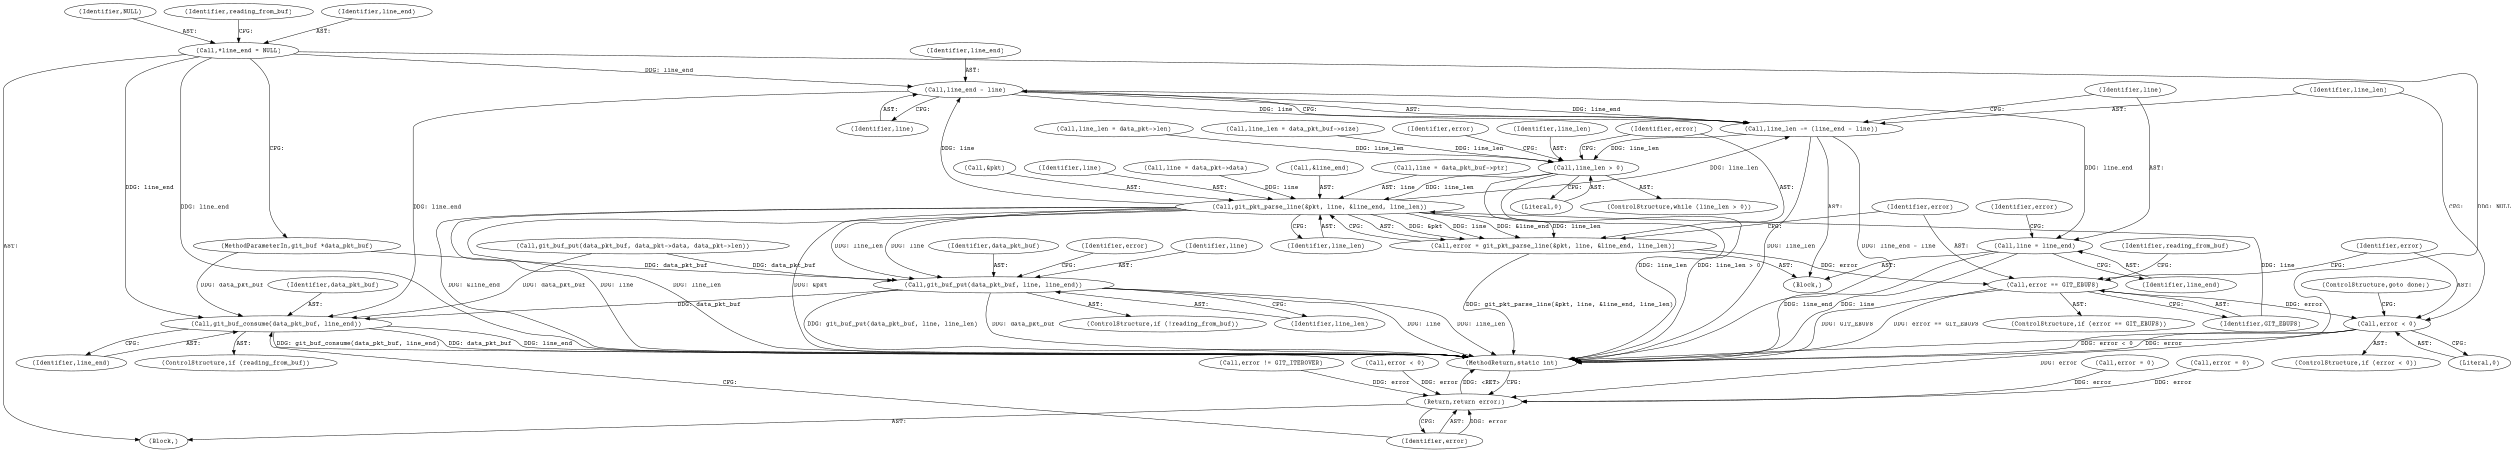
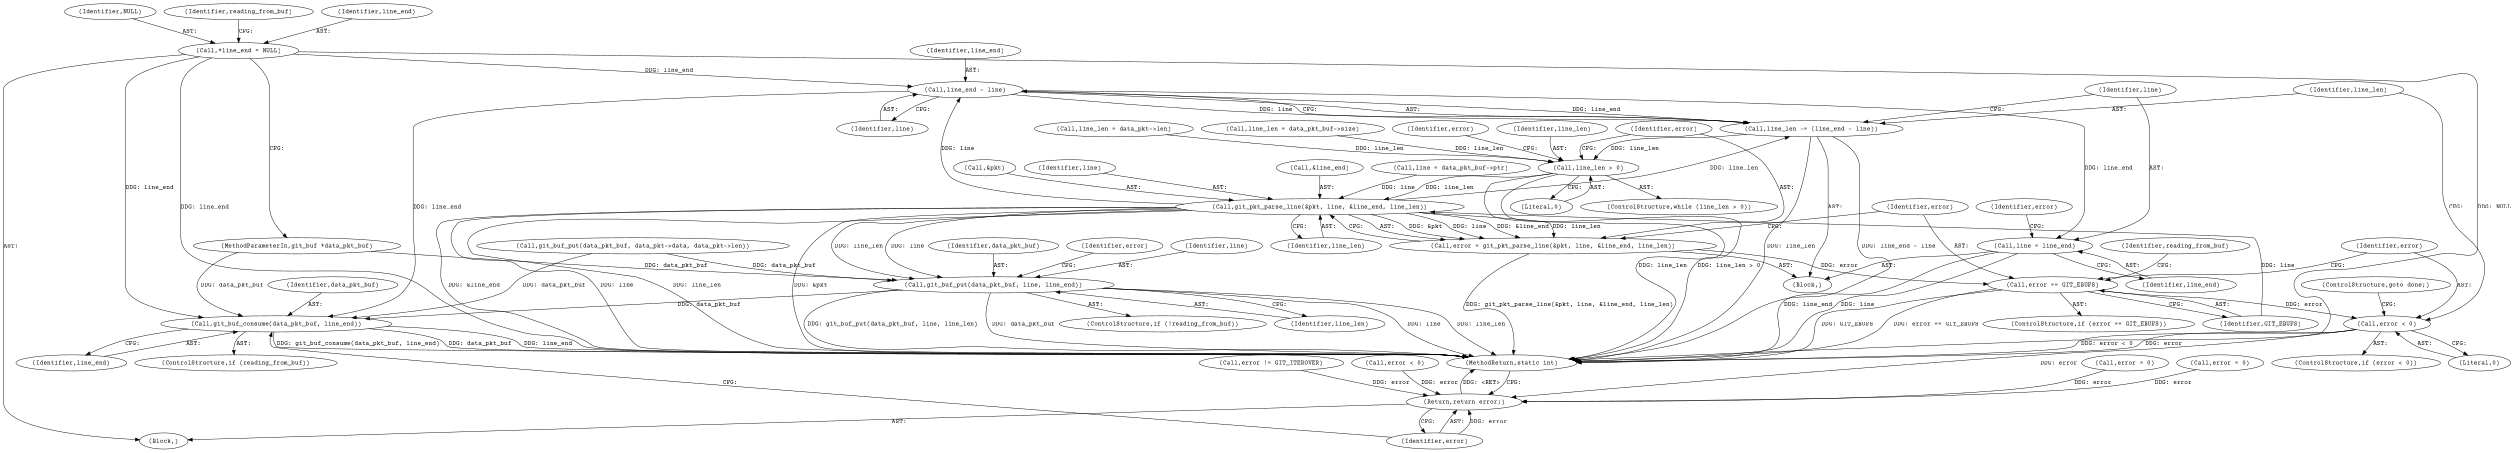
node "(Call,line = data_pkt->data)": removed
edge "(Call,line = data_pkt_buf->ptr)" -> "(Call,git_pkt_parse_line(&pkt, line, &line_end, line_len))": label "AST: line" -> "DDG: line"
